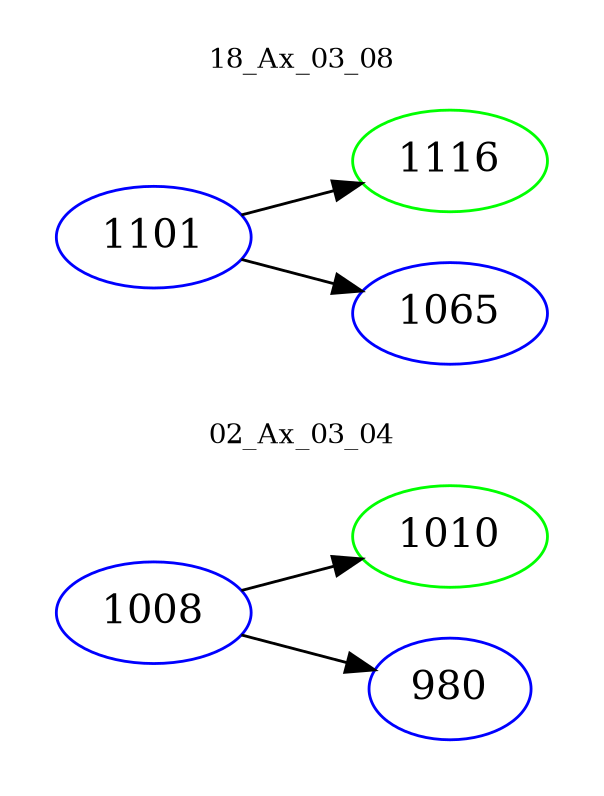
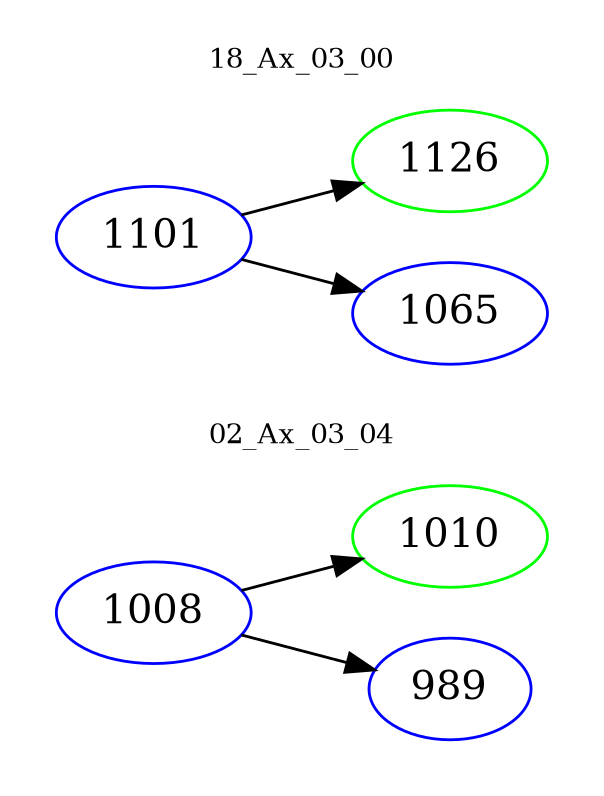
cluster "18_Ax_03_08": label "18_Ax_03_08" -> "18_Ax_03_00"
node "1116": label "1116" -> "1126"
node "980": label "980" -> "989"
